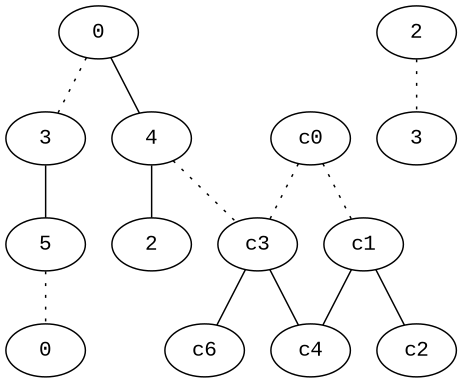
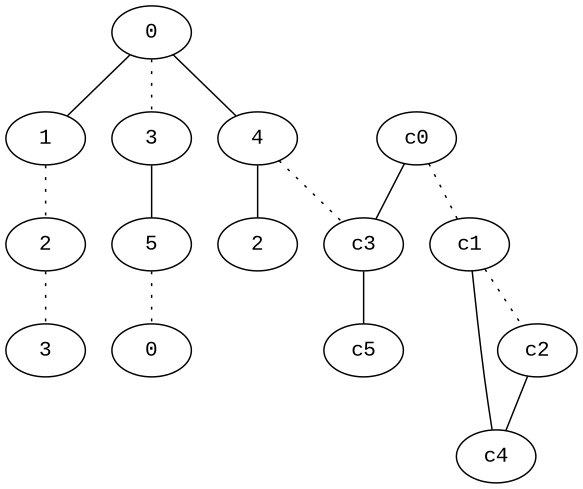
node "1": added
edge "c0" -- "c3": style dotted -> solid
edge "c3" -- "c4": now "c2" -- "c4"
edge "c1" -- "c2": style solid -> dotted
node "c6": label "c6" -> "c5"
